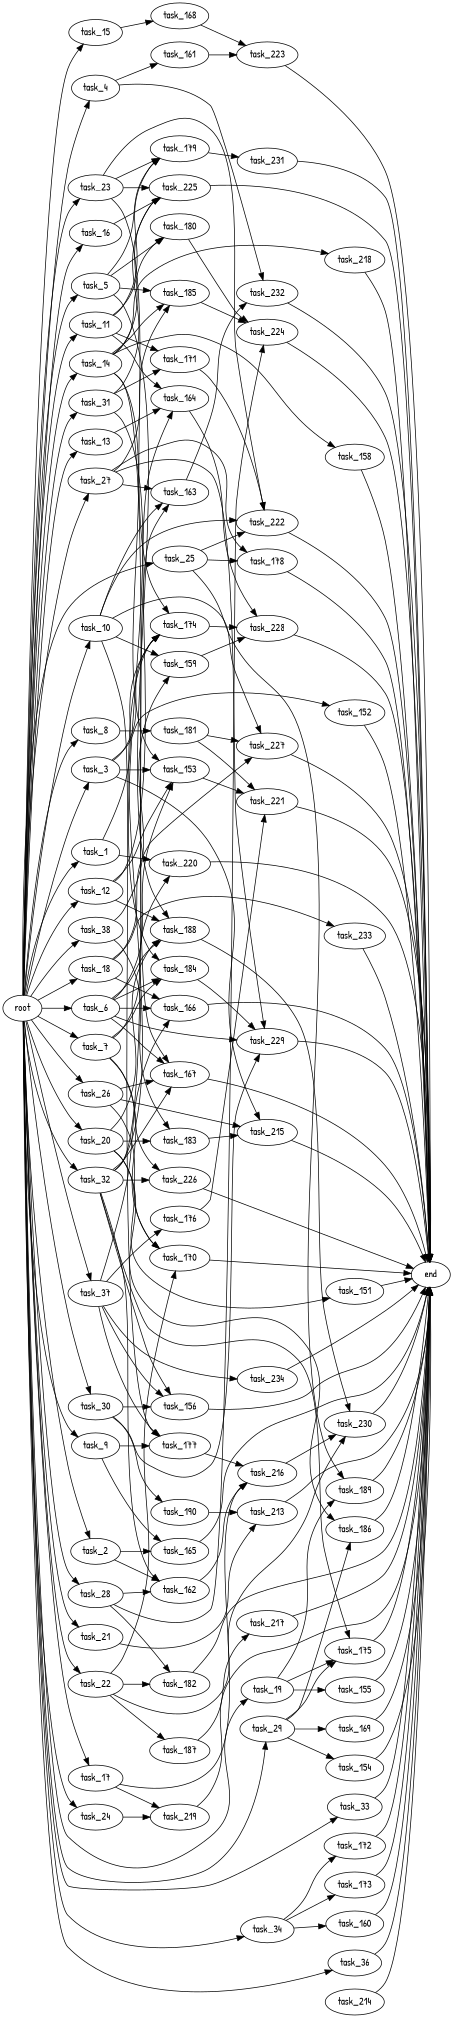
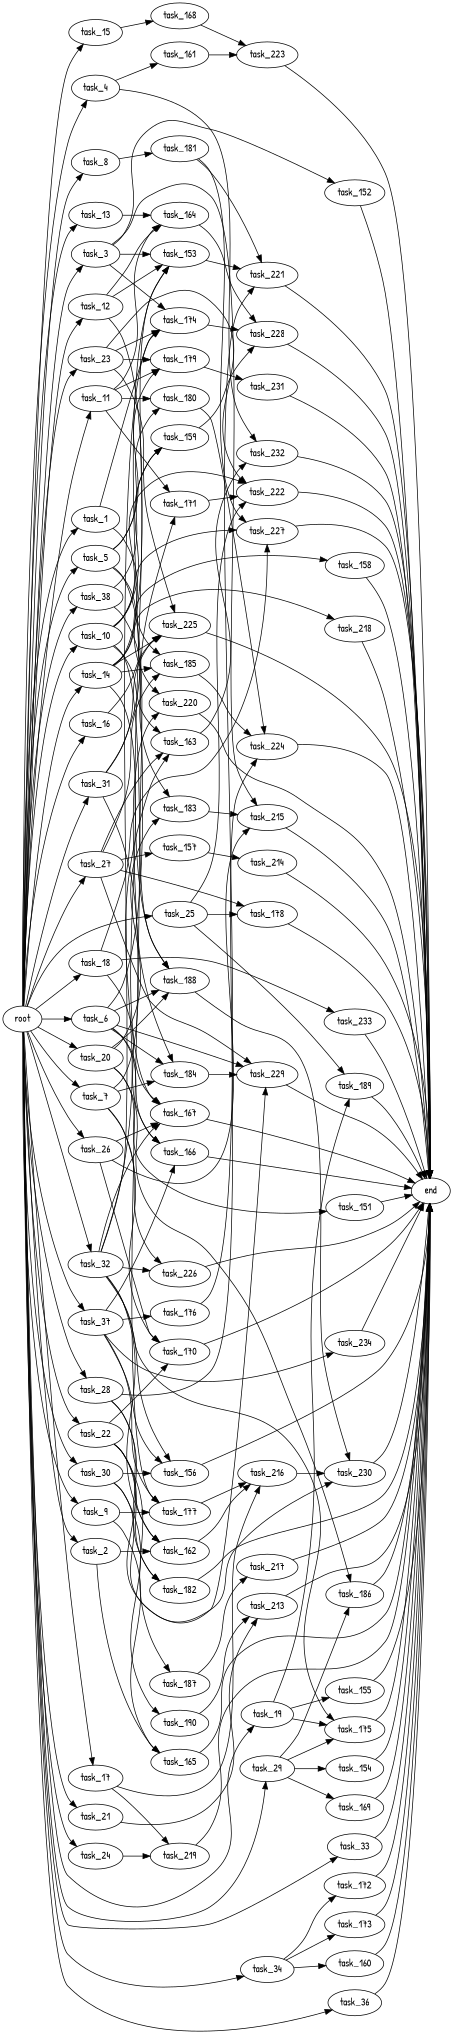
node "task_157": added
